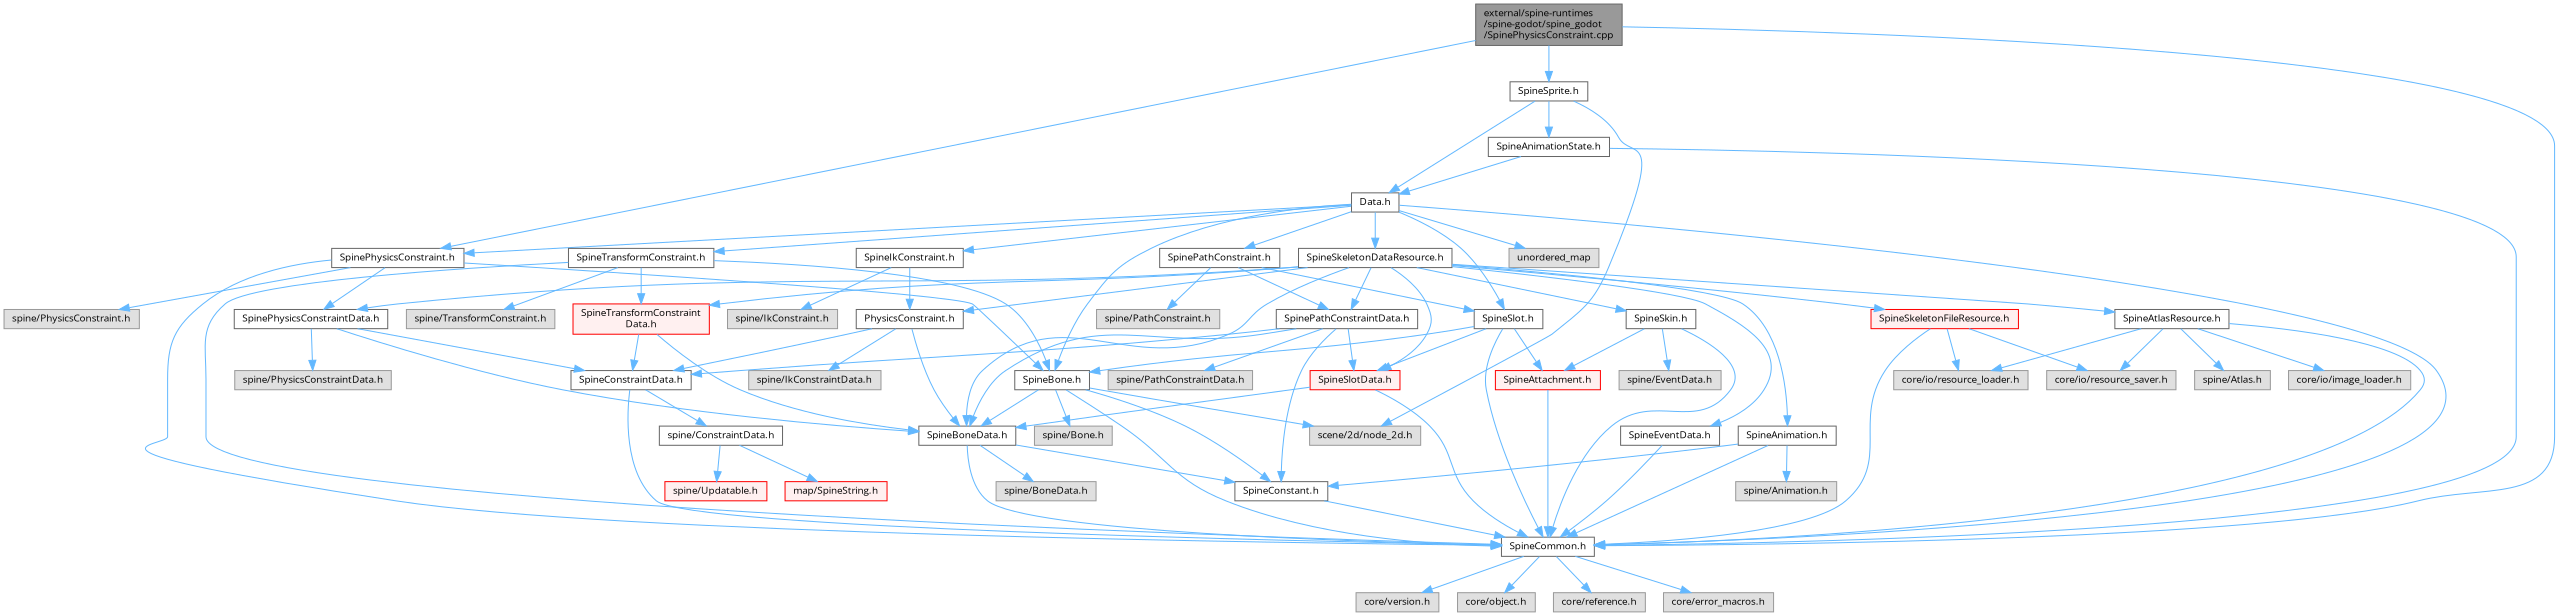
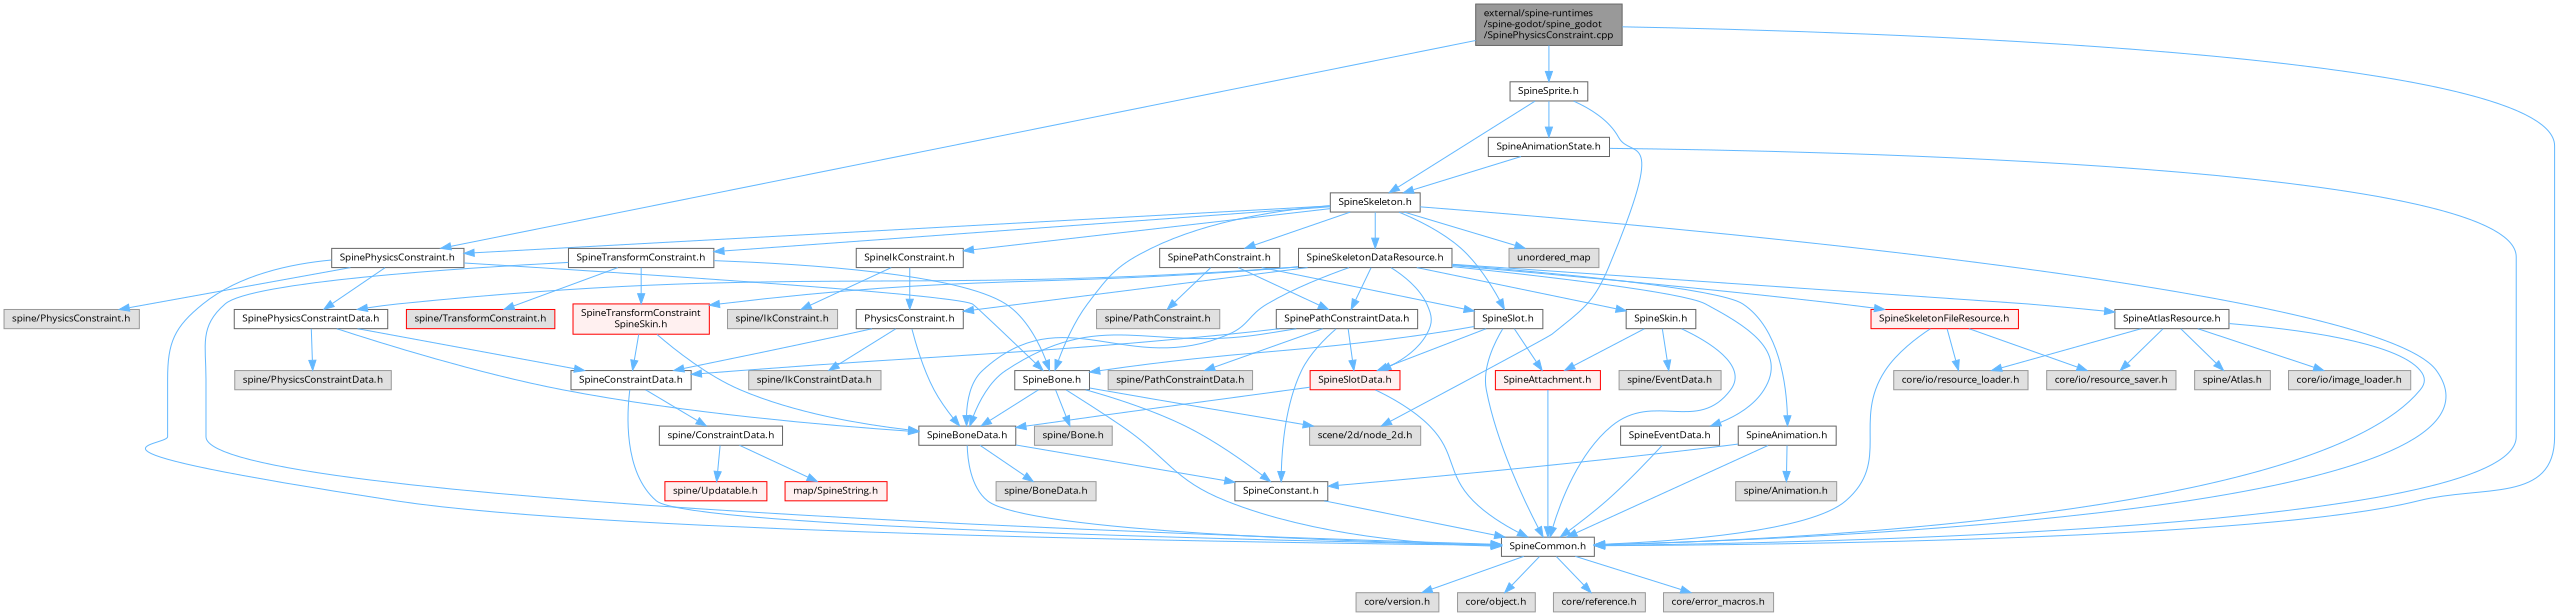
node "Data.h": label "Data.h" -> "SpineSkeleton.h"
node "spine/TransformConstraint.h": color grey60 -> red
node "SpineTransformConstraint Data.h": label "SpineTransformConstraint Data.h" -> "SpineTransformConstraint SpineSkin.h"
